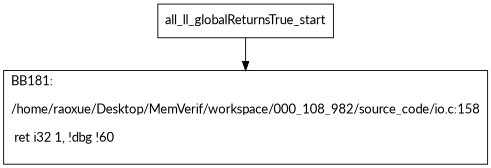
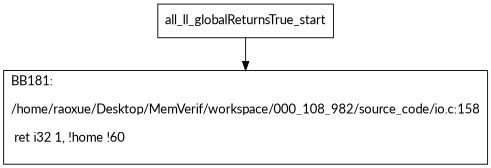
node "BB181:": text "ret i32 1, !dbg !60" -> "ret i32 1, !home !60"
